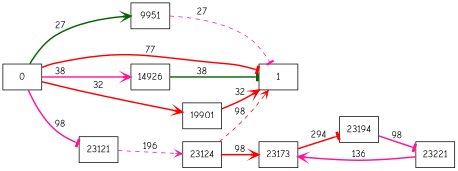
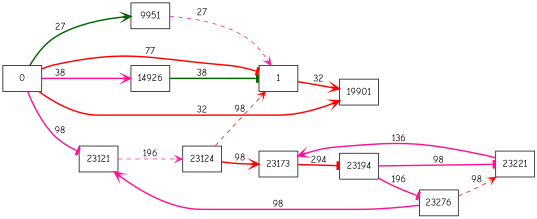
edge "9951" -> "1": arrowhead tee -> vee
edge "19901" -> "1": reversed
node "23276": added
